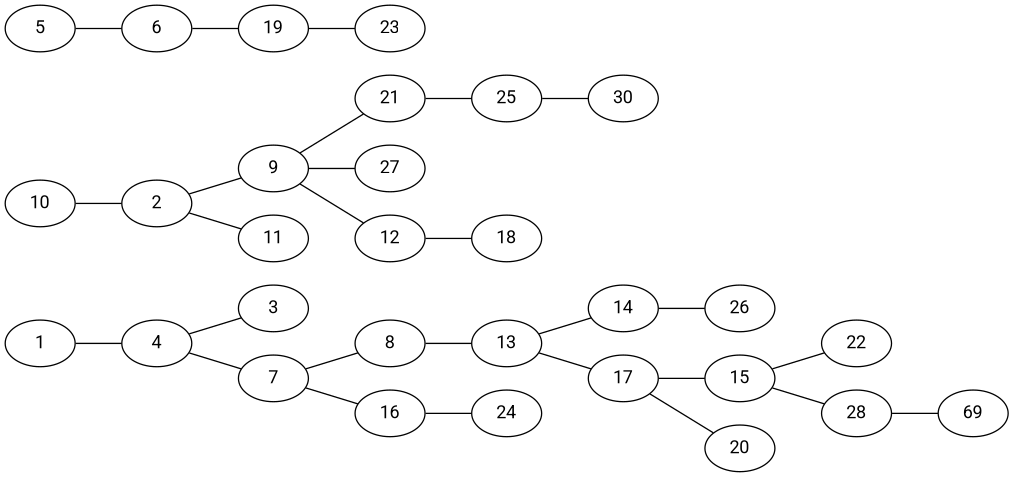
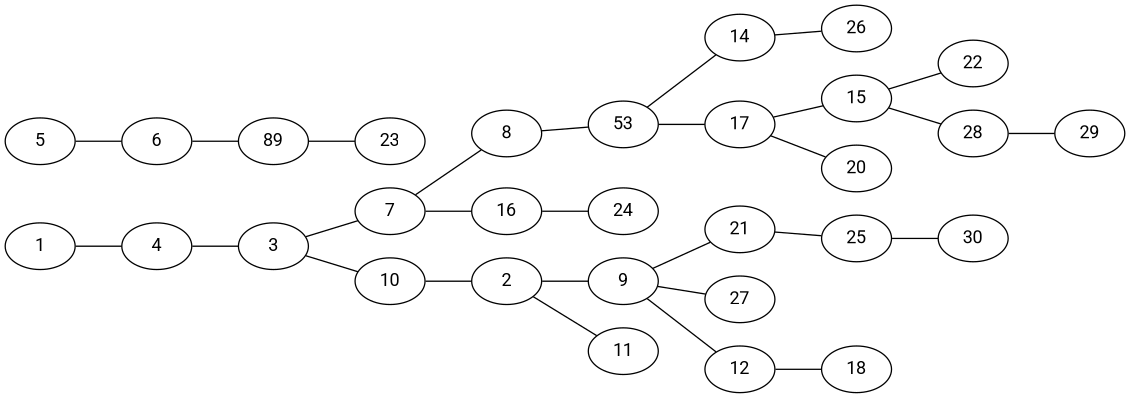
node "19": label "19" -> "89"
edge "3" -- "10": added
node "13": label "13" -> "53"
edge "4" -- "7": now "3" -- "7"
node "69": label "69" -> "29"
